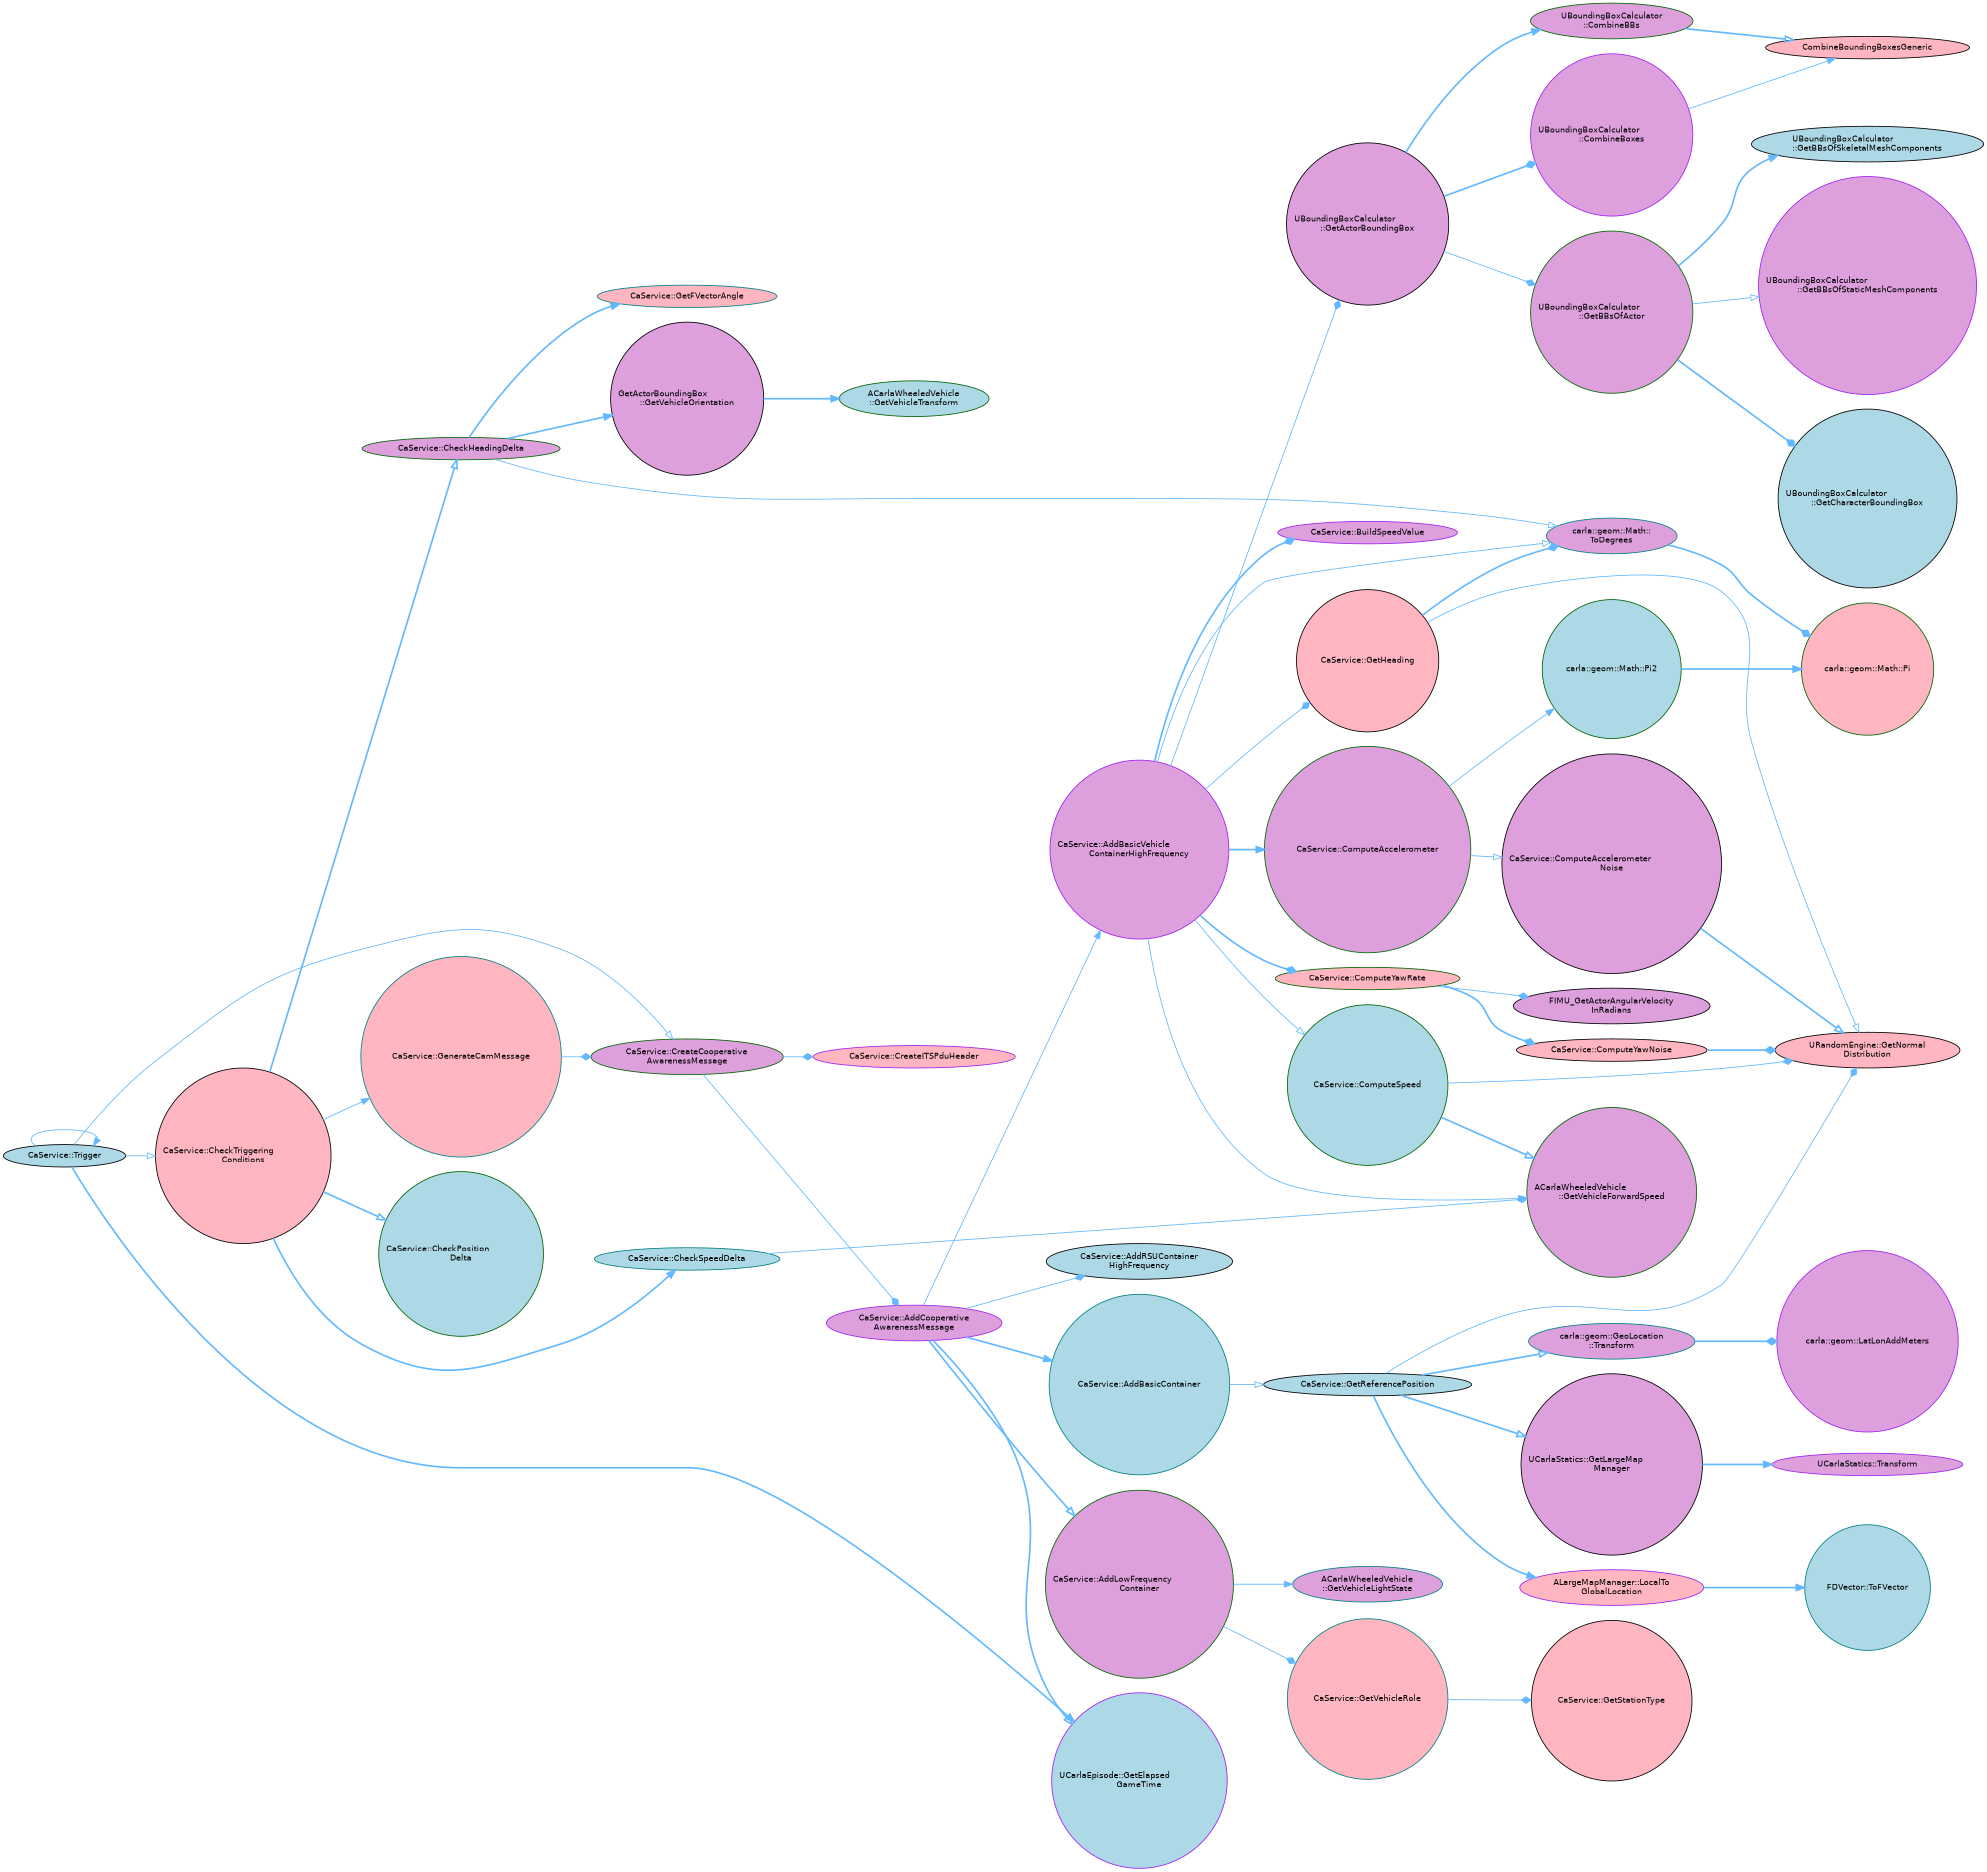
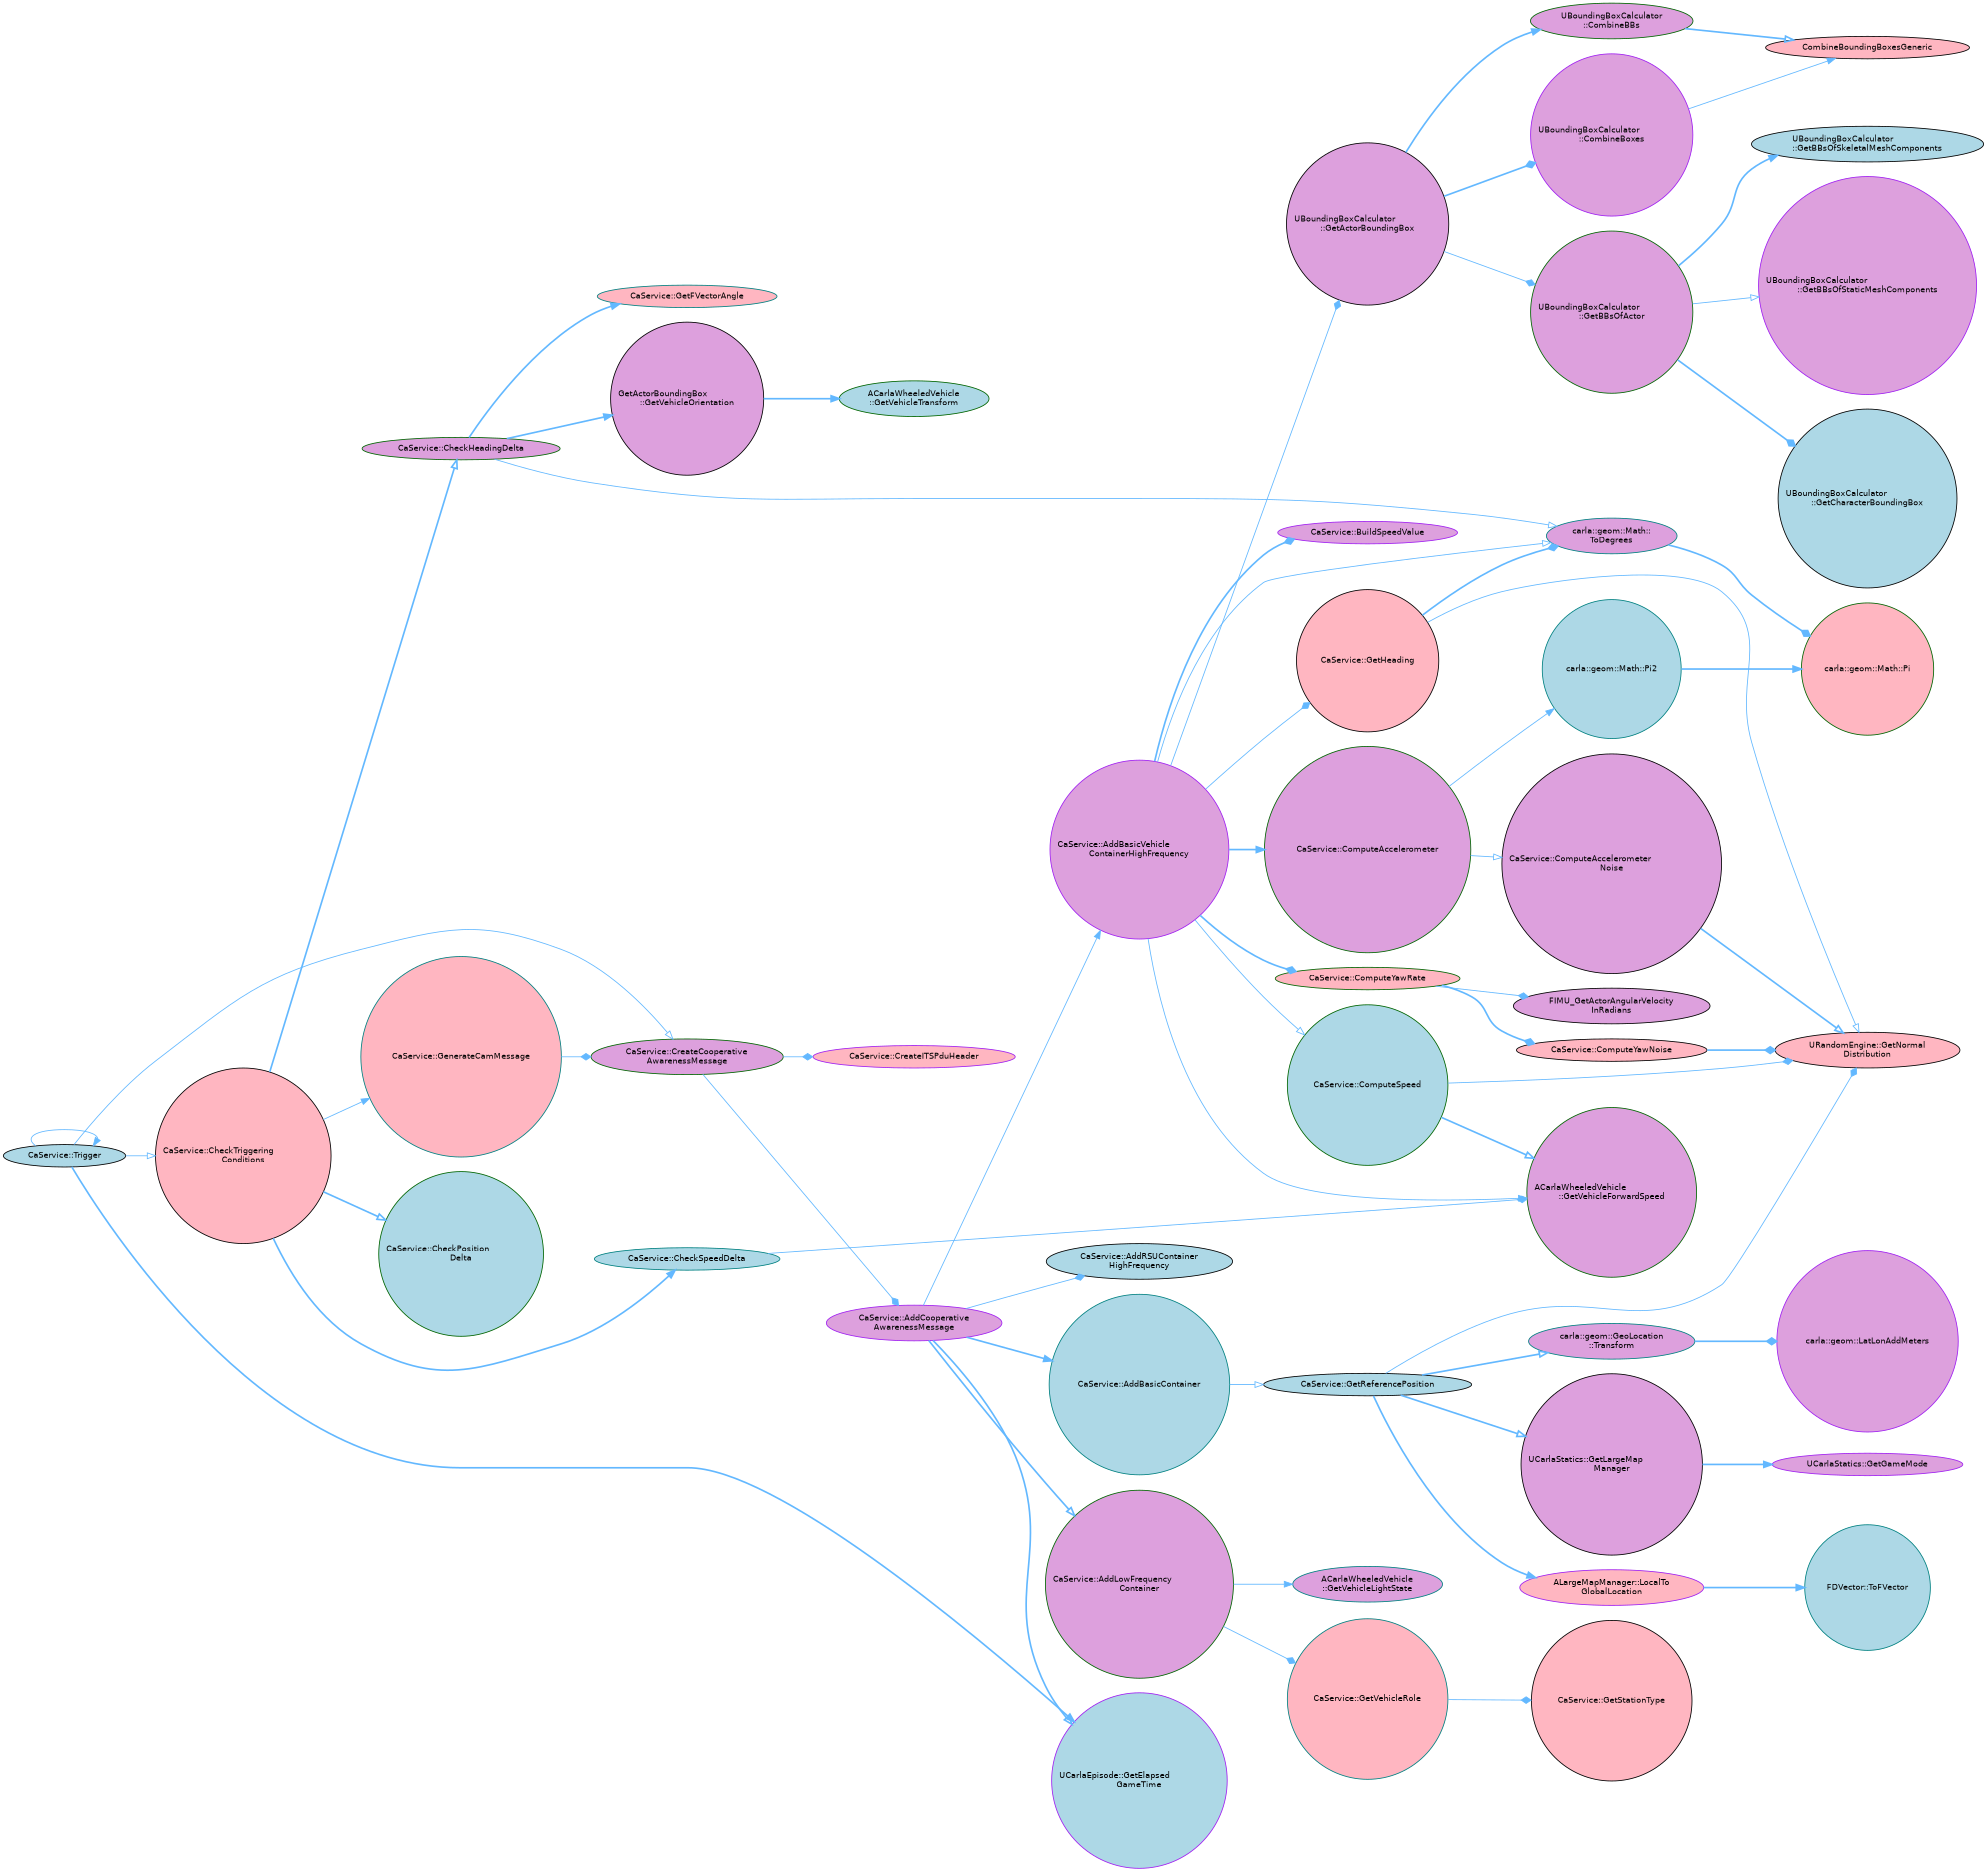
node "carla::geom::Math::Pi2": color darkgreen -> teal
node "UCarlaStatics::Transform": label "UCarlaStatics::Transform" -> "UCarlaStatics::GetGameMode"
